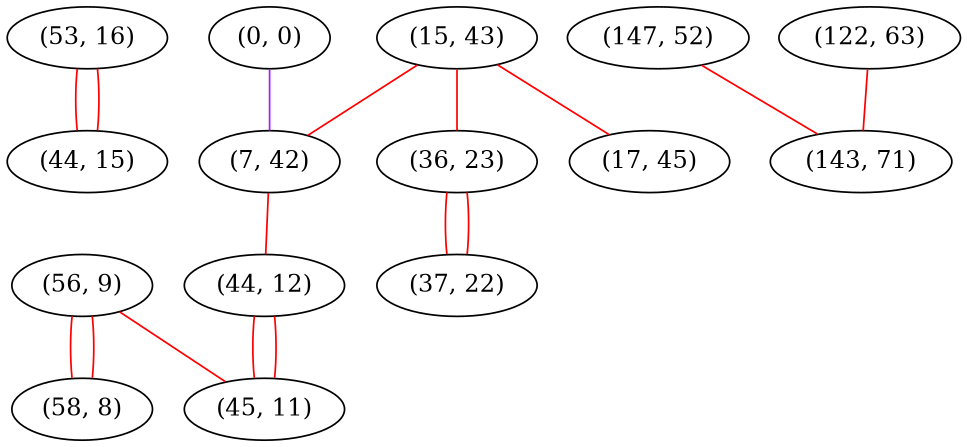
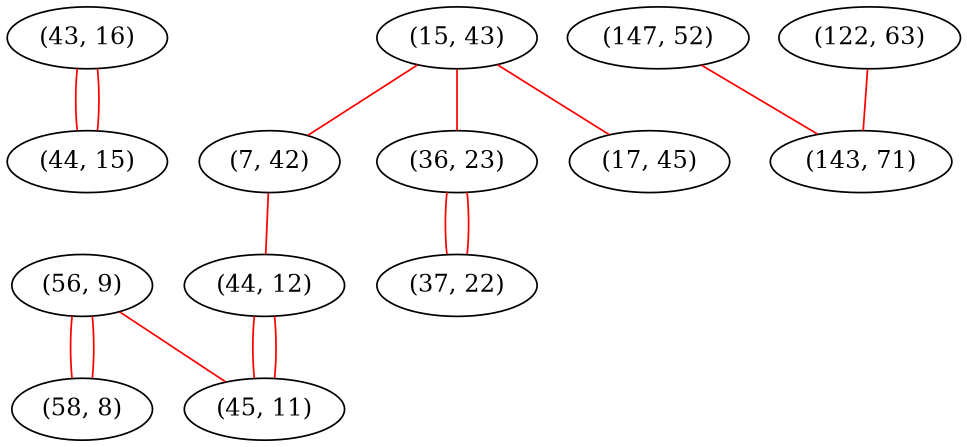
node "(53, 16)": label "(53, 16)" -> "(43, 16)"
node "(0, 0)": removed
